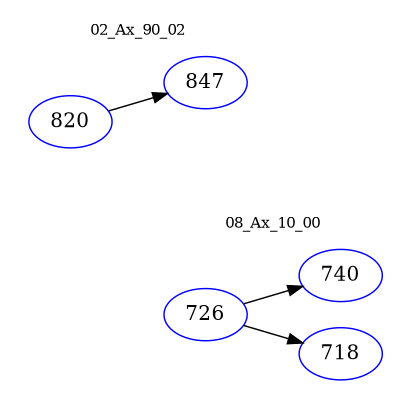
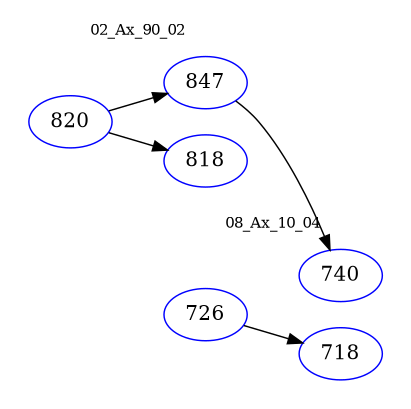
node "818": added
cluster "08_Ax_10_00": label "08_Ax_10_00" -> "08_Ax_10_04"
edge "726" -> "740": now "847" -> "740"
